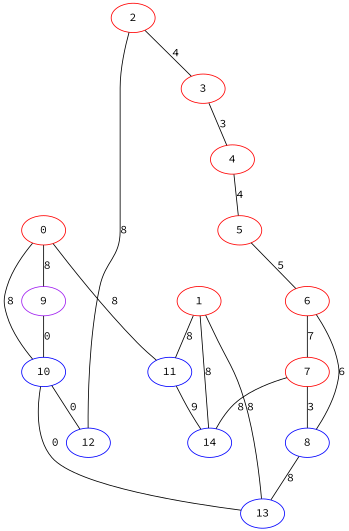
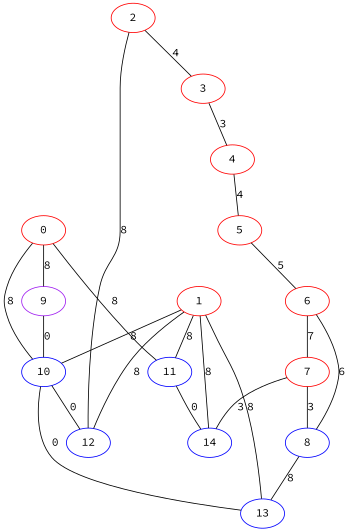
edge "1" -- "10": added, label "8"
edge "1" -- "12": added, label "8"
edge "11" -- "14": label "9" -> "0"
edge "7" -- "14": label "8" -> "3"
